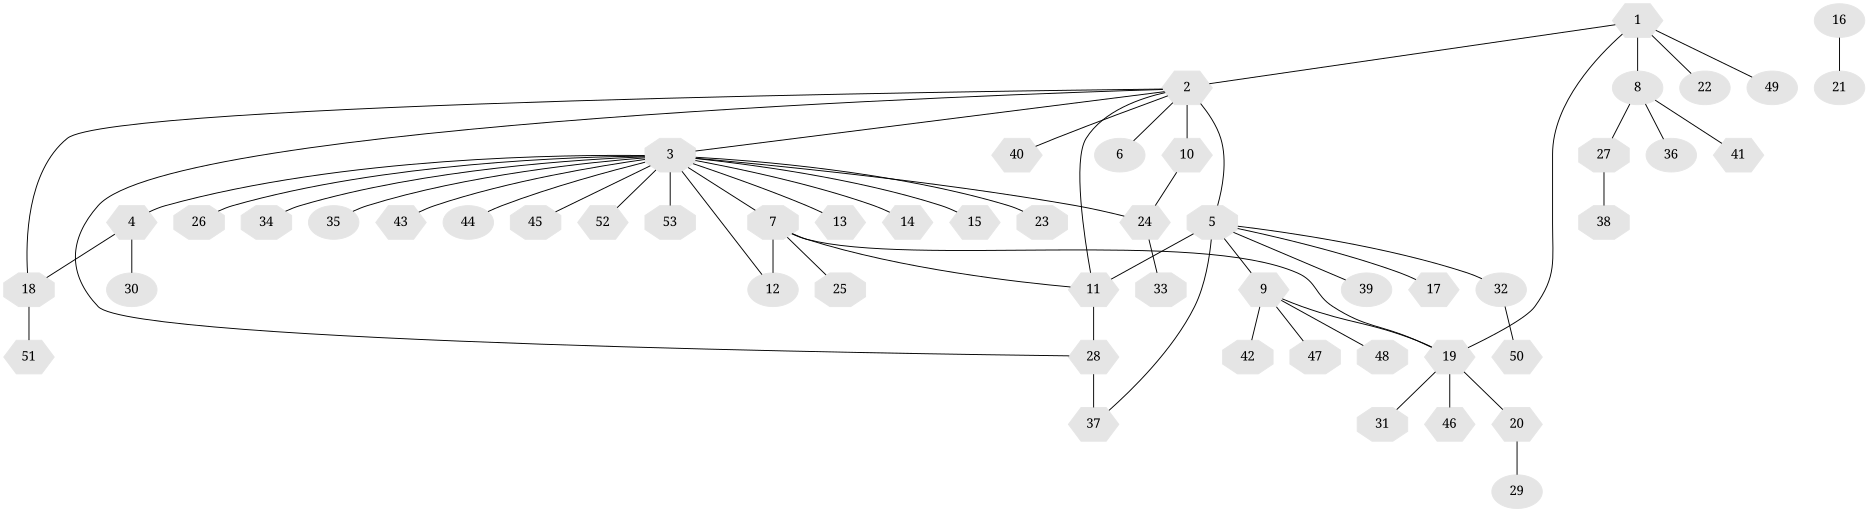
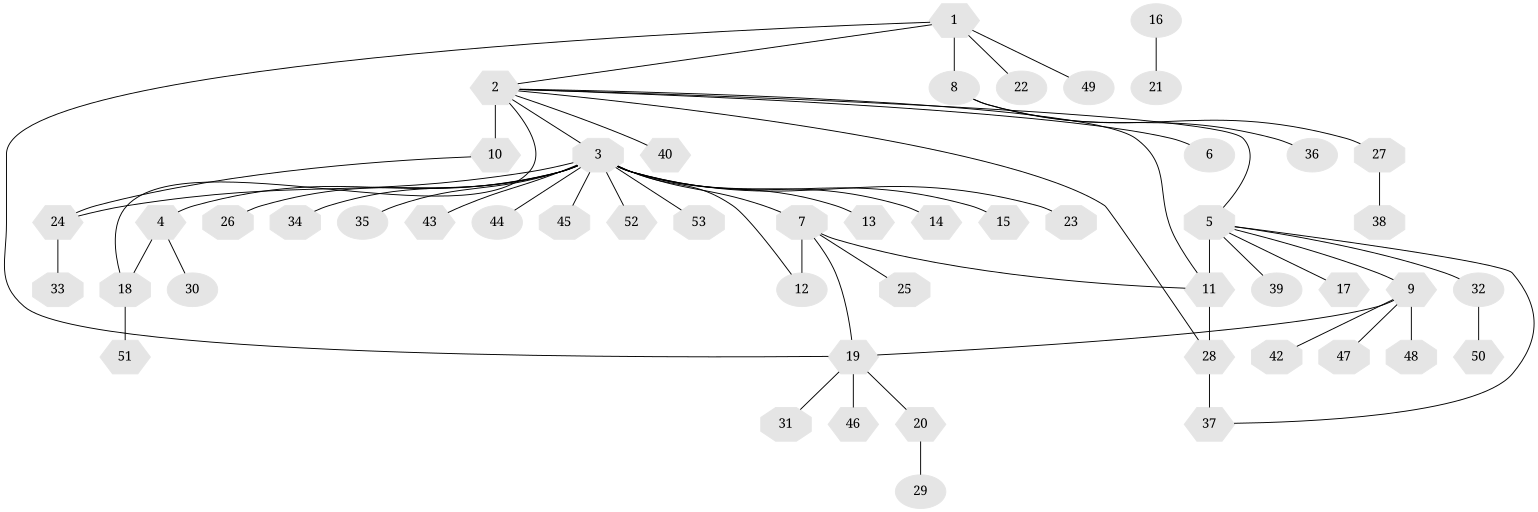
node "41": removed
